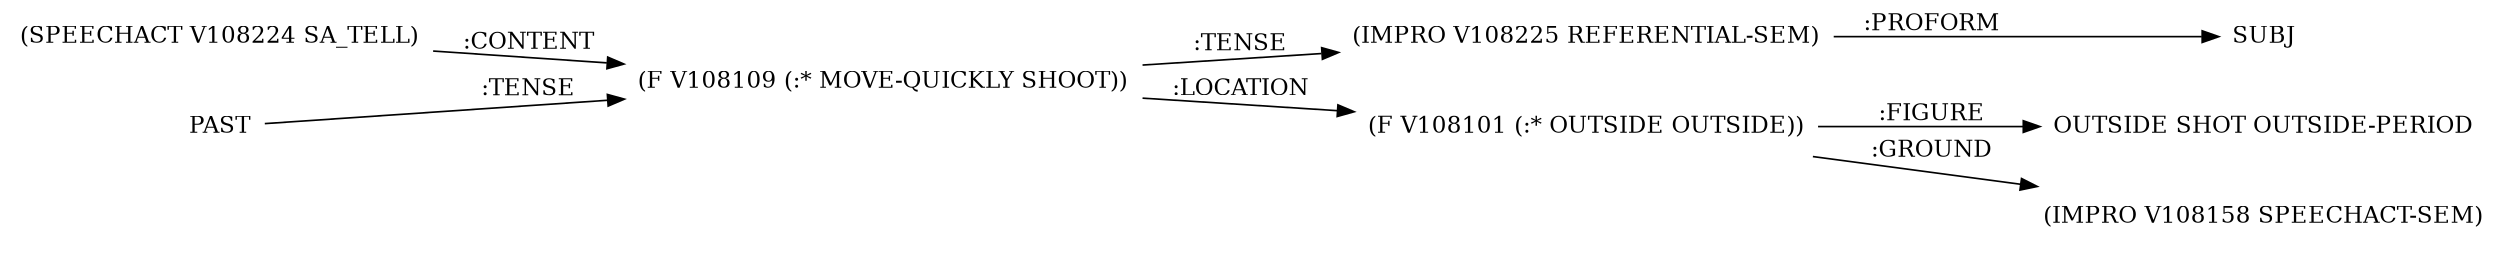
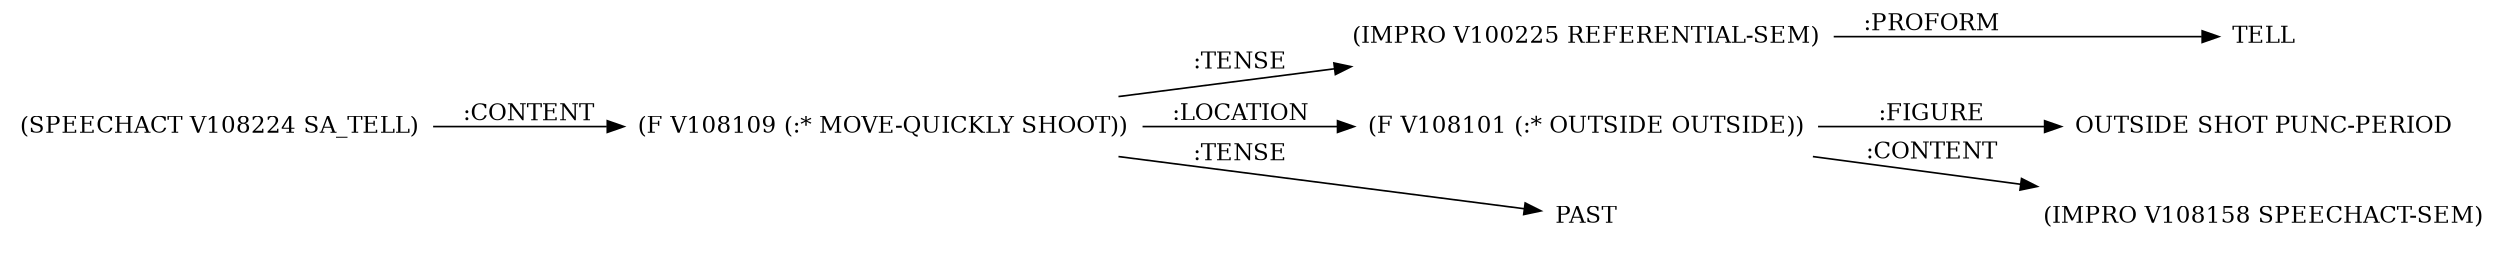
node "(IMPRO V108225 REFERENTIAL-SEM)": label "(IMPRO V108225 REFERENTIAL-SEM)" -> "(IMPRO V100225 REFERENTIAL-SEM)"
node "SUBJ": label "SUBJ" -> "TELL"
edge "PAST" -> "(F V108109 (:* MOVE-QUICKLY SHOOT))": reversed
node "OUTSIDE SHOT OUTSIDE-PERIOD": label "OUTSIDE SHOT OUTSIDE-PERIOD" -> "OUTSIDE SHOT PUNC-PERIOD"
edge "(F V108101 (:* OUTSIDE OUTSIDE))" -> "(IMPRO V108158 SPEECHACT-SEM)": label ":GROUND" -> ":CONTENT"
